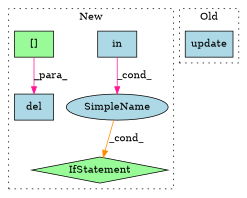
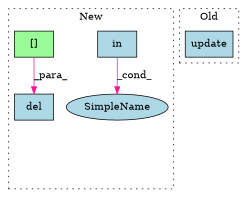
node "IfStatement": removed
